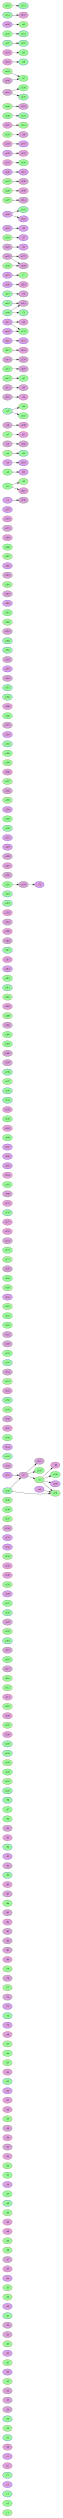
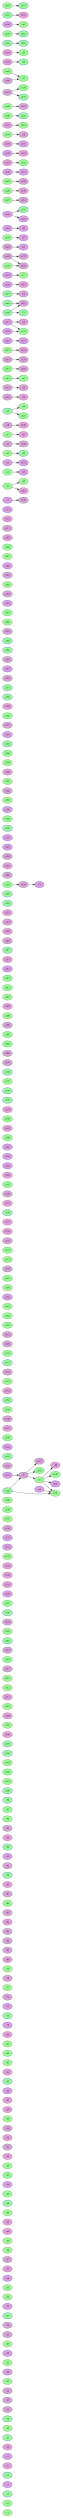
node "c211": color blue -> darkgreen
node "c129": fillcolor palegreen -> plum
